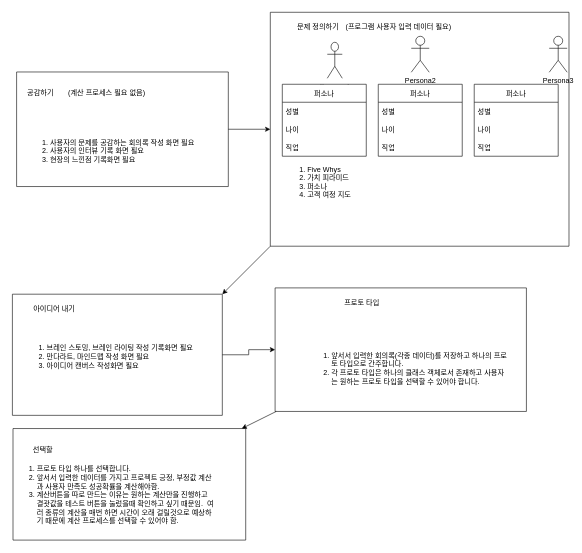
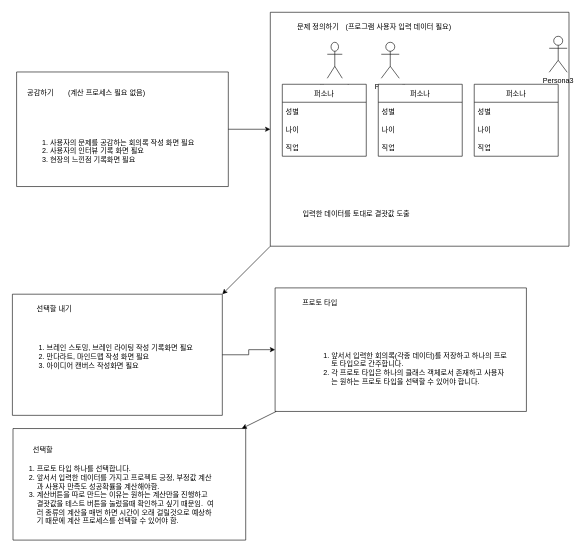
node "Persona2": moved (420, 54) -> (390, 60)
node "Five Whys 가치 피라미드 퍼소나 고객 여정 지도": removed
node "입력한 데이터를 토대로 결괏값 도출": added
node "프로토 타입": moved (362, 303) -> (320, 303)
node "아이디어 내기": label "아이디어 내기" -> "선택할 내기"
